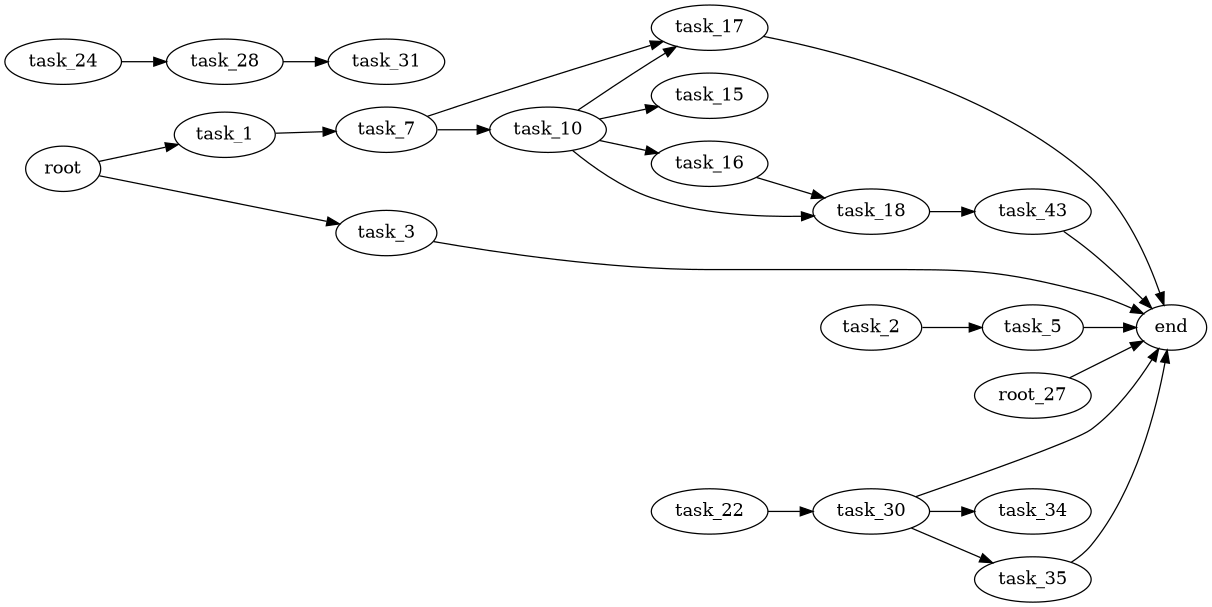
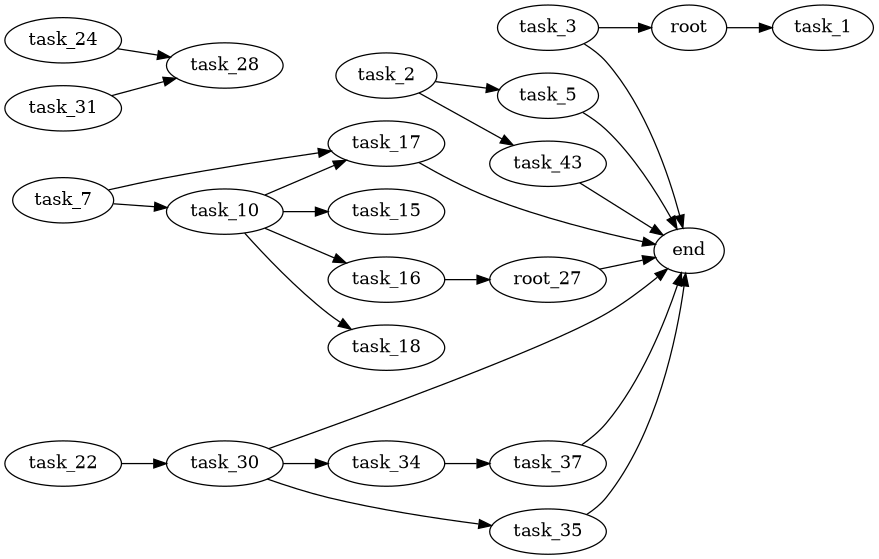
edge "task_28" -> "task_31": reversed
edge "task_1" -> "task_7": removed
edge "task_16" -> "task_18": now "task_16" -> "root_27"
edge "root" -> "task_3": reversed
edge "task_18" -> "task_43": now "task_2" -> "task_43"
node "task_37": added
